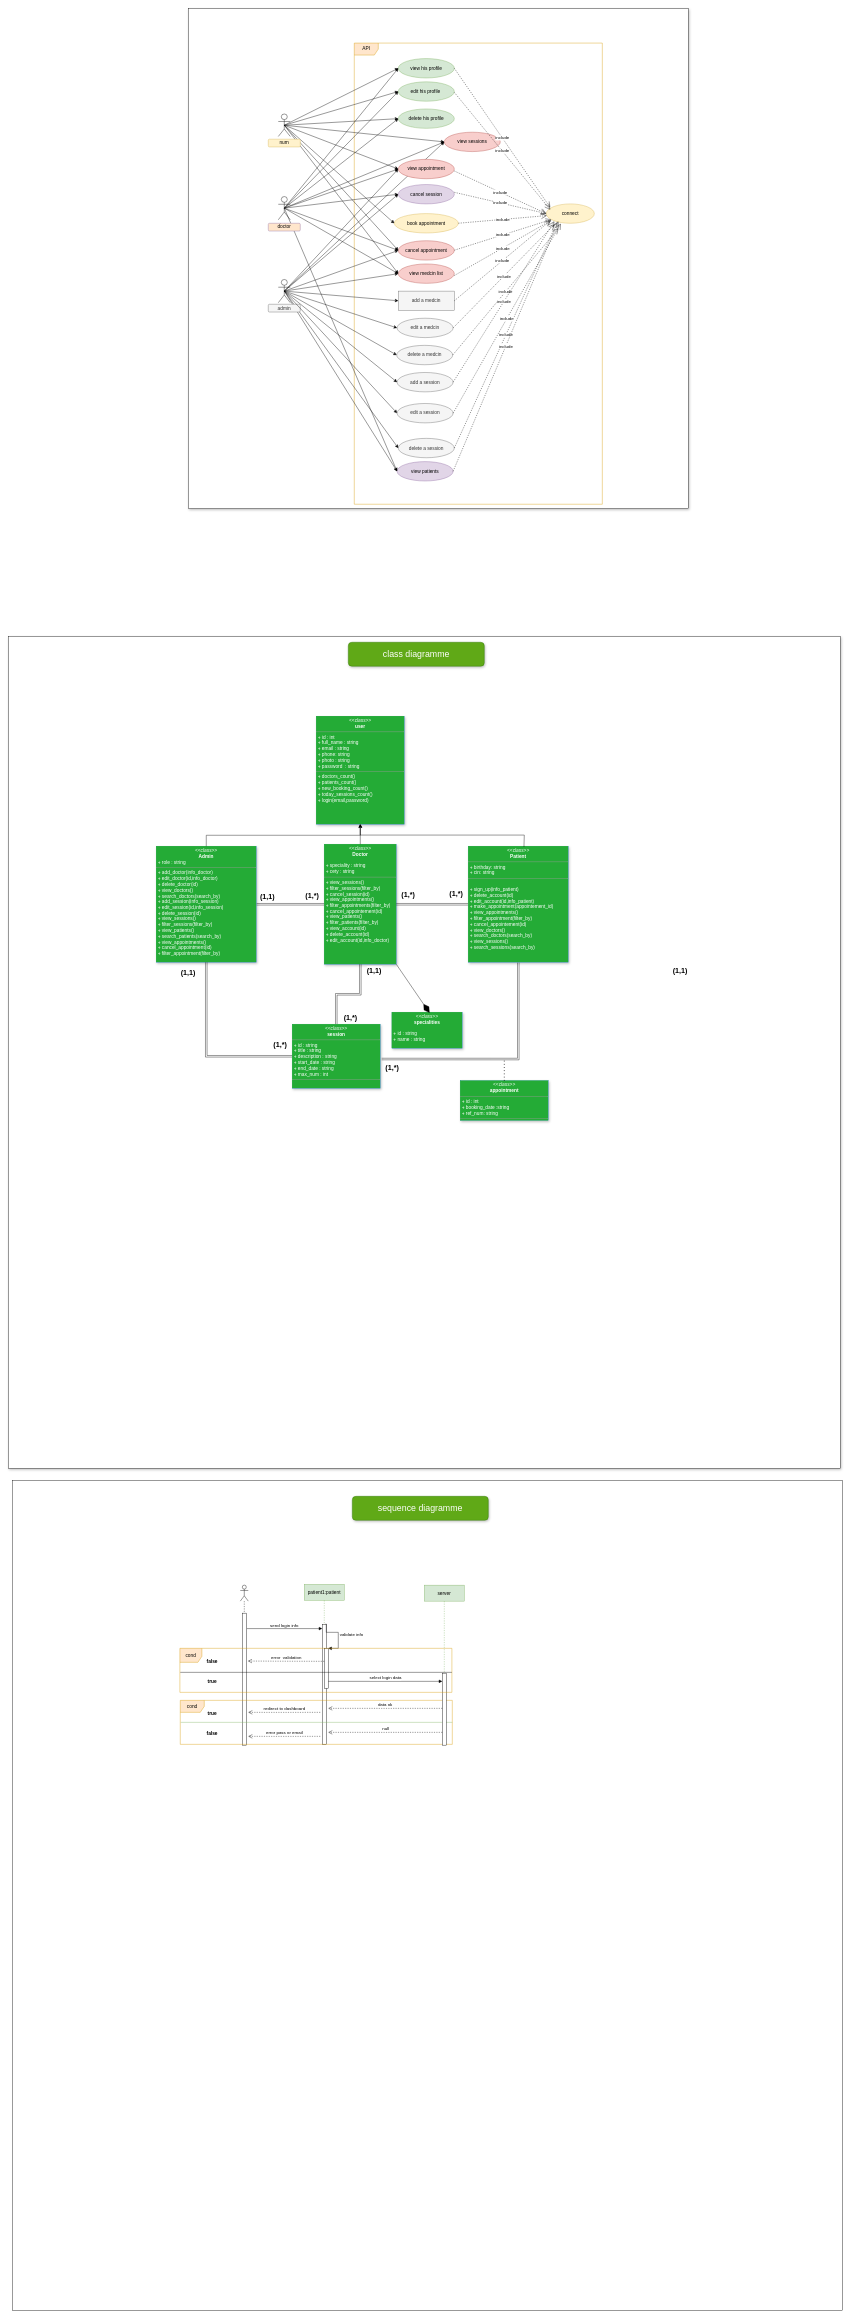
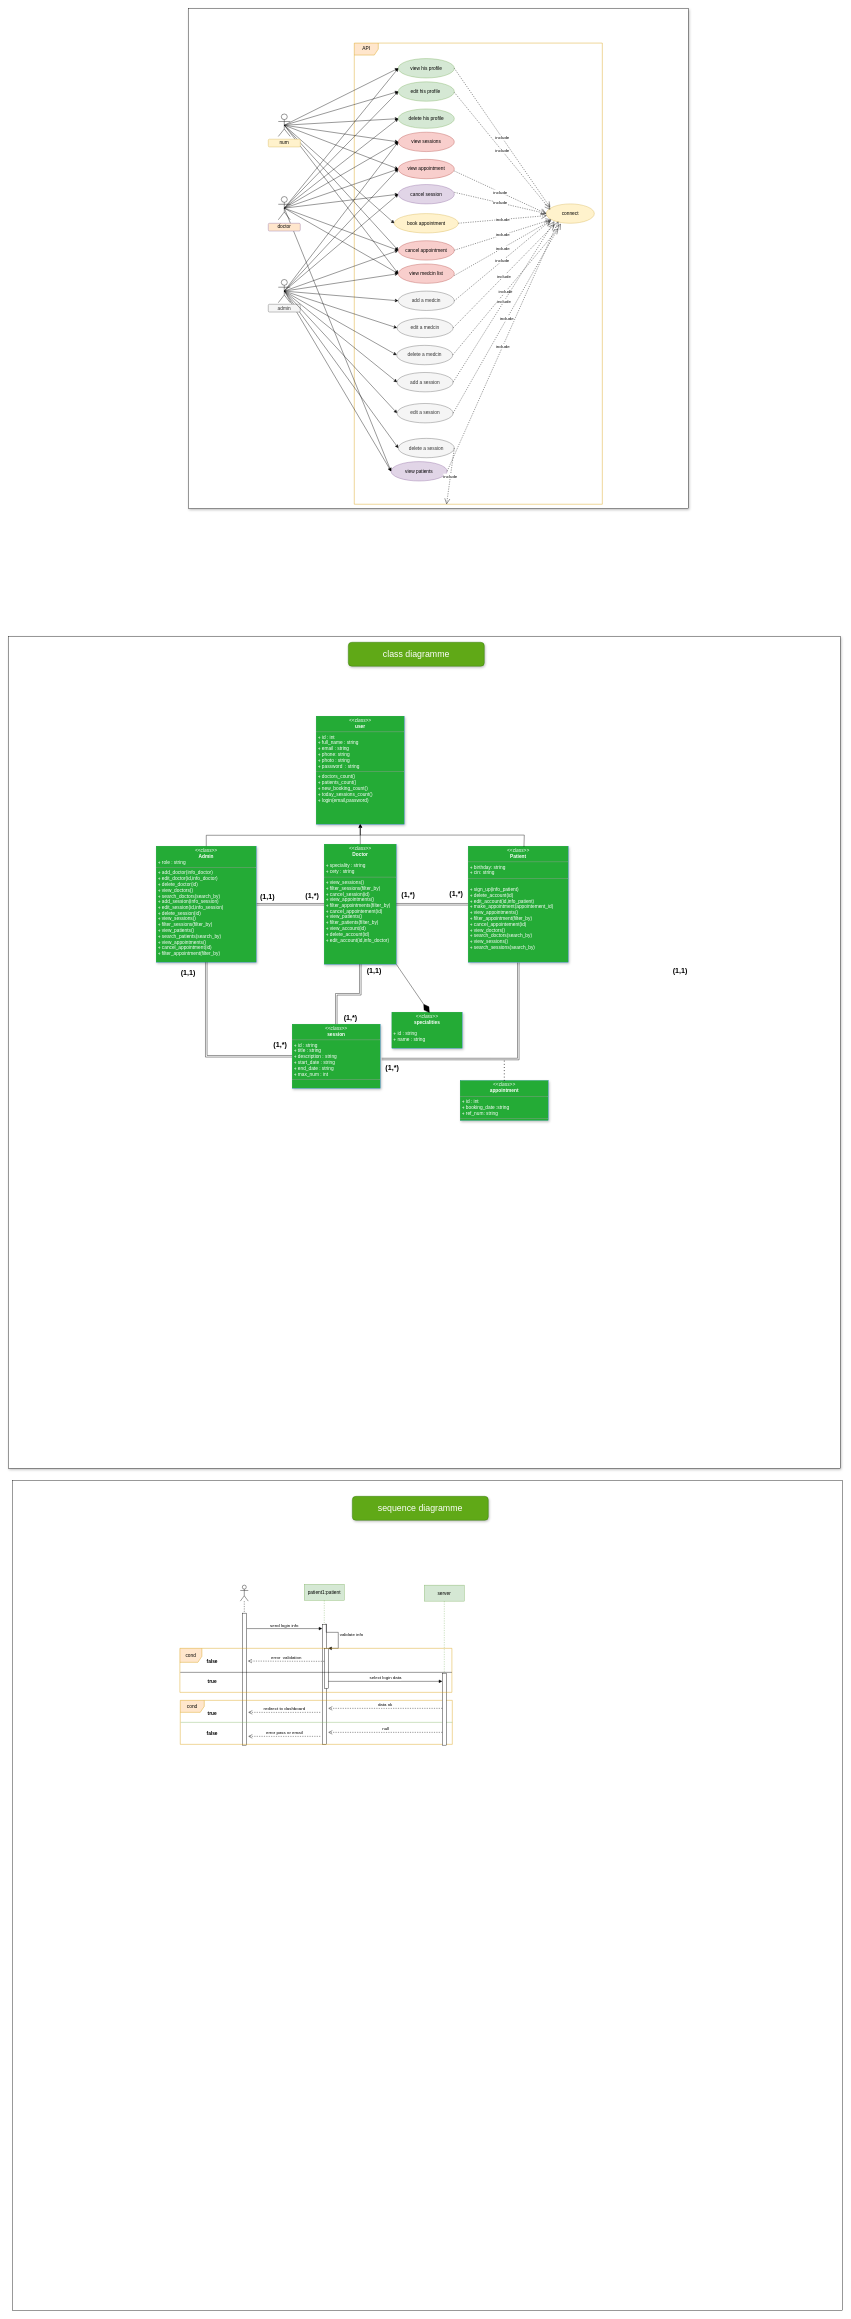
node "view sessions": moved (472, 142) -> (426, 142)
node "add a medcin": shape rectangle -> ellipse
edge "delete a session" -> "connect": now "delete a session" -> "API"
node "view patients": moved (425, 471) -> (419, 471)
